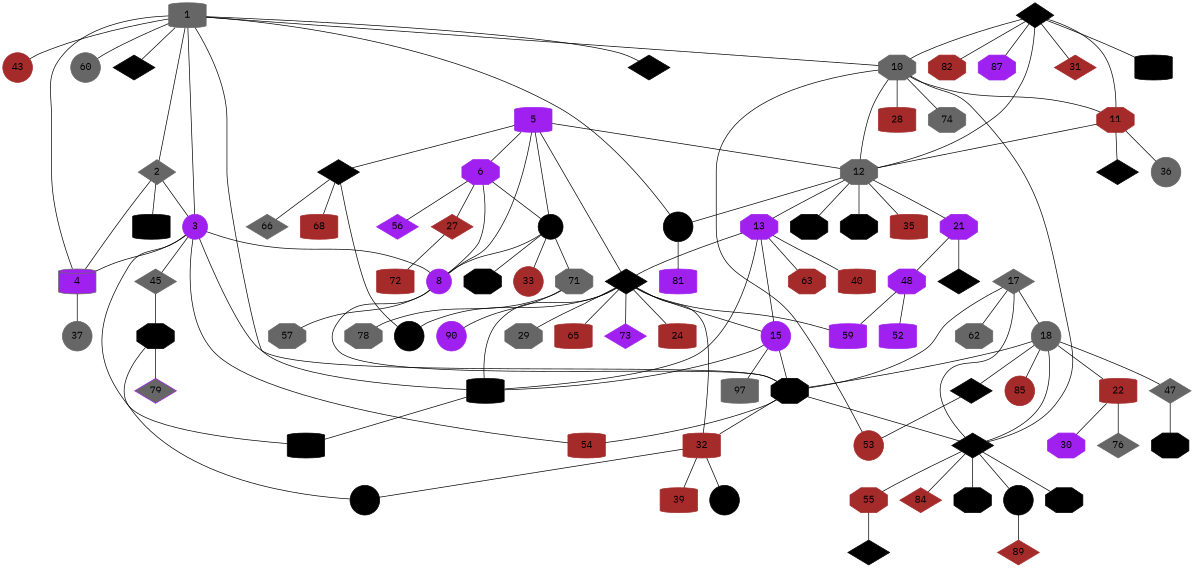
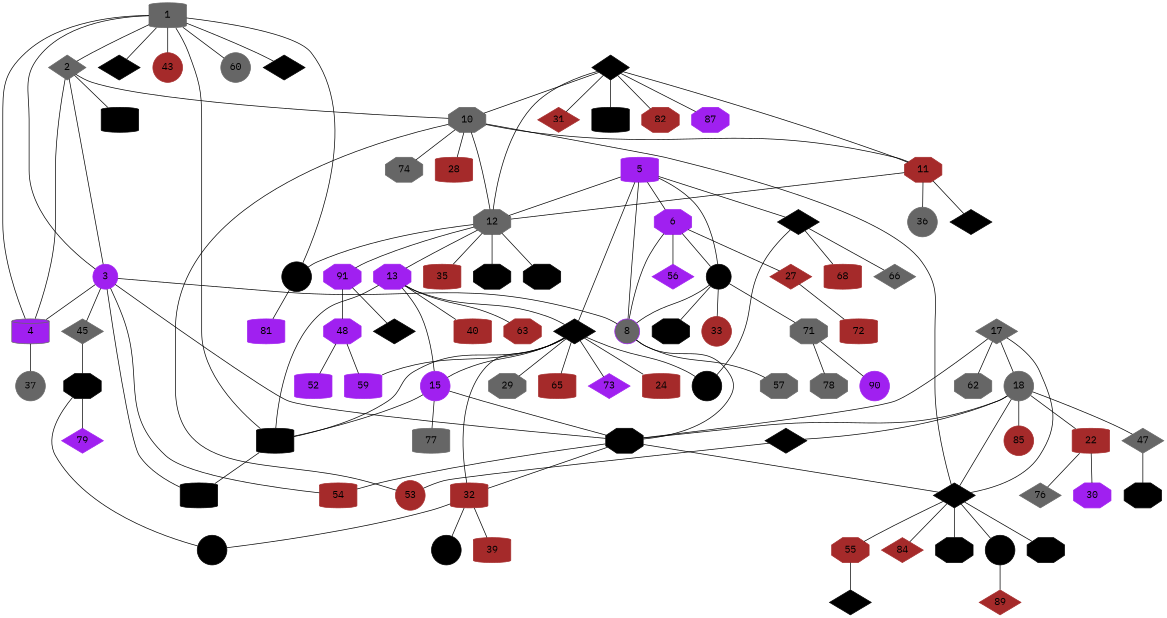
edge "1" -- "10": now "2" -- "10"
node "21": label "21" -> "91"
node "8": fillcolor purple -> gray40
node "79": fillcolor gray40 -> purple
node "97": label "97" -> "77"
